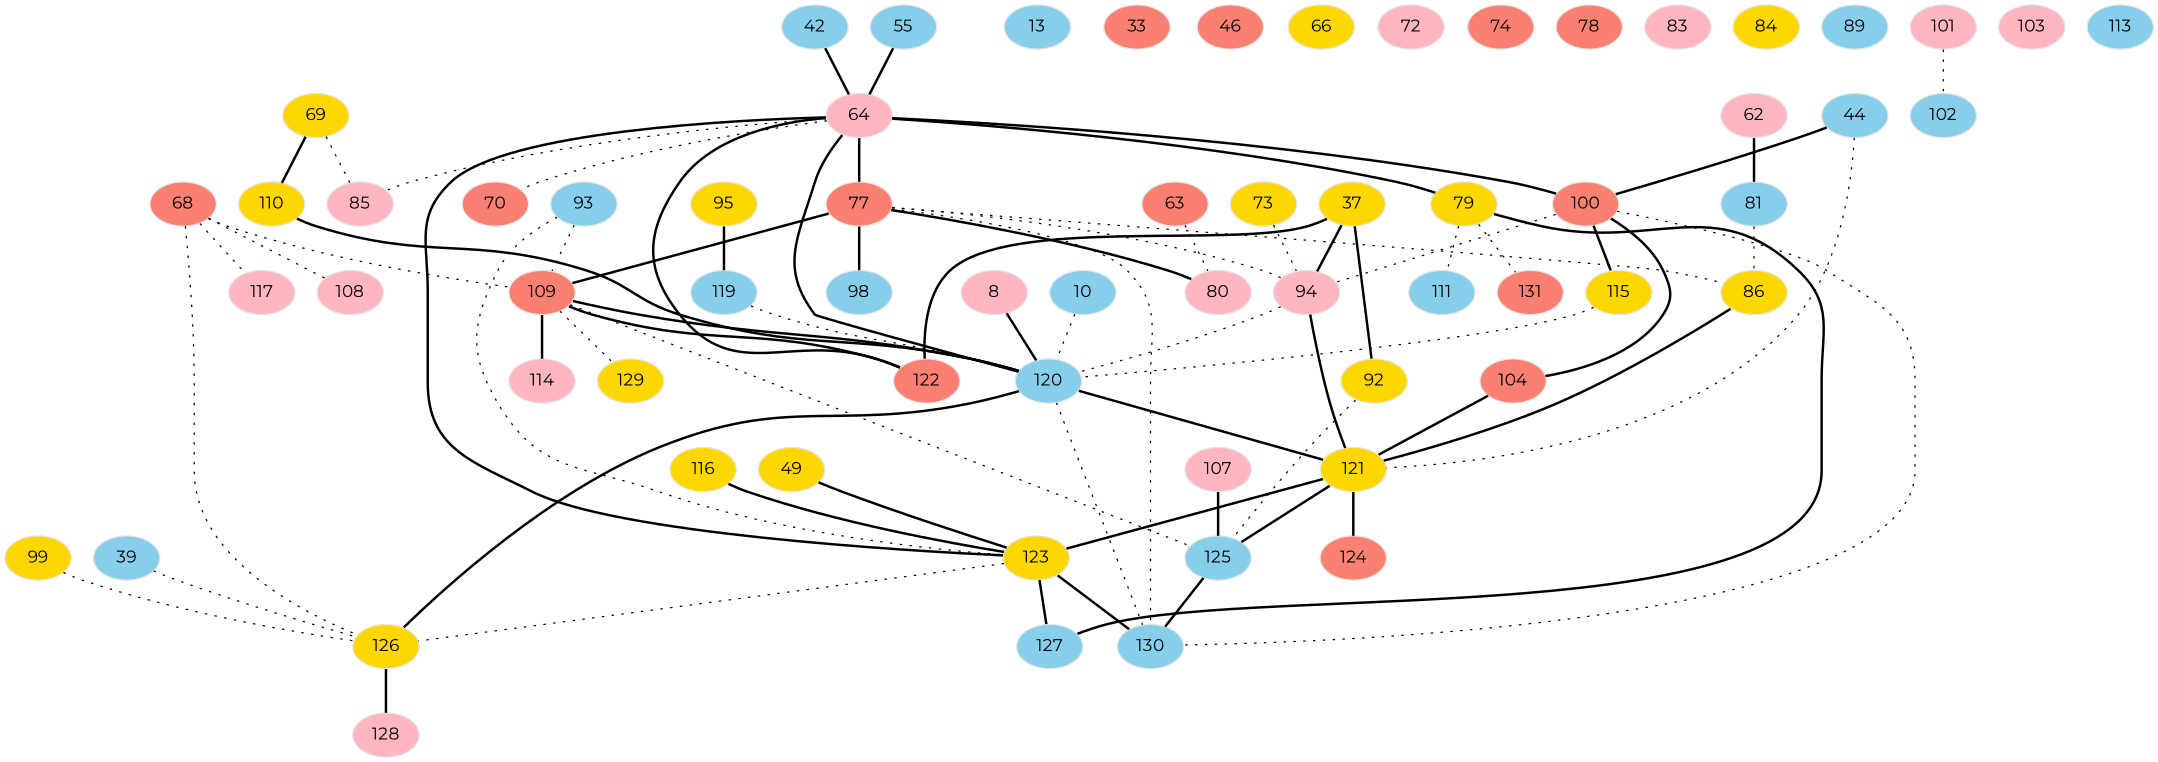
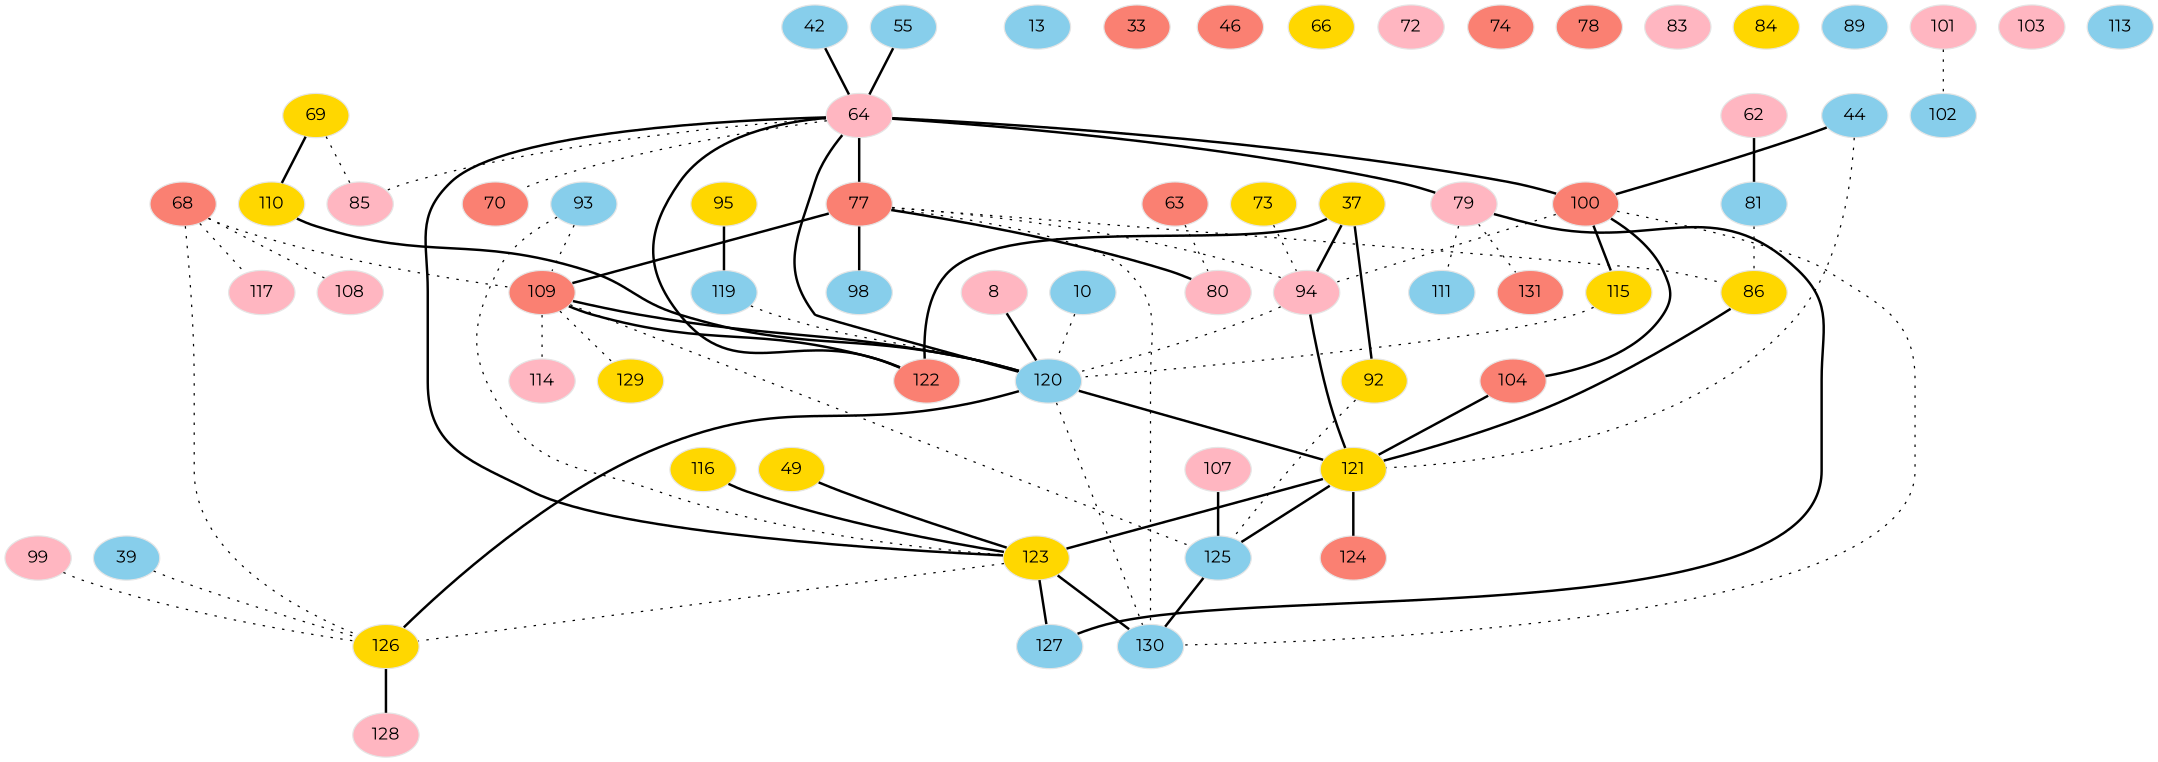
node "79": fillcolor gold -> lightpink
edge "109" -- "114": style bold -> dotted
node "99": fillcolor gold -> lightpink
